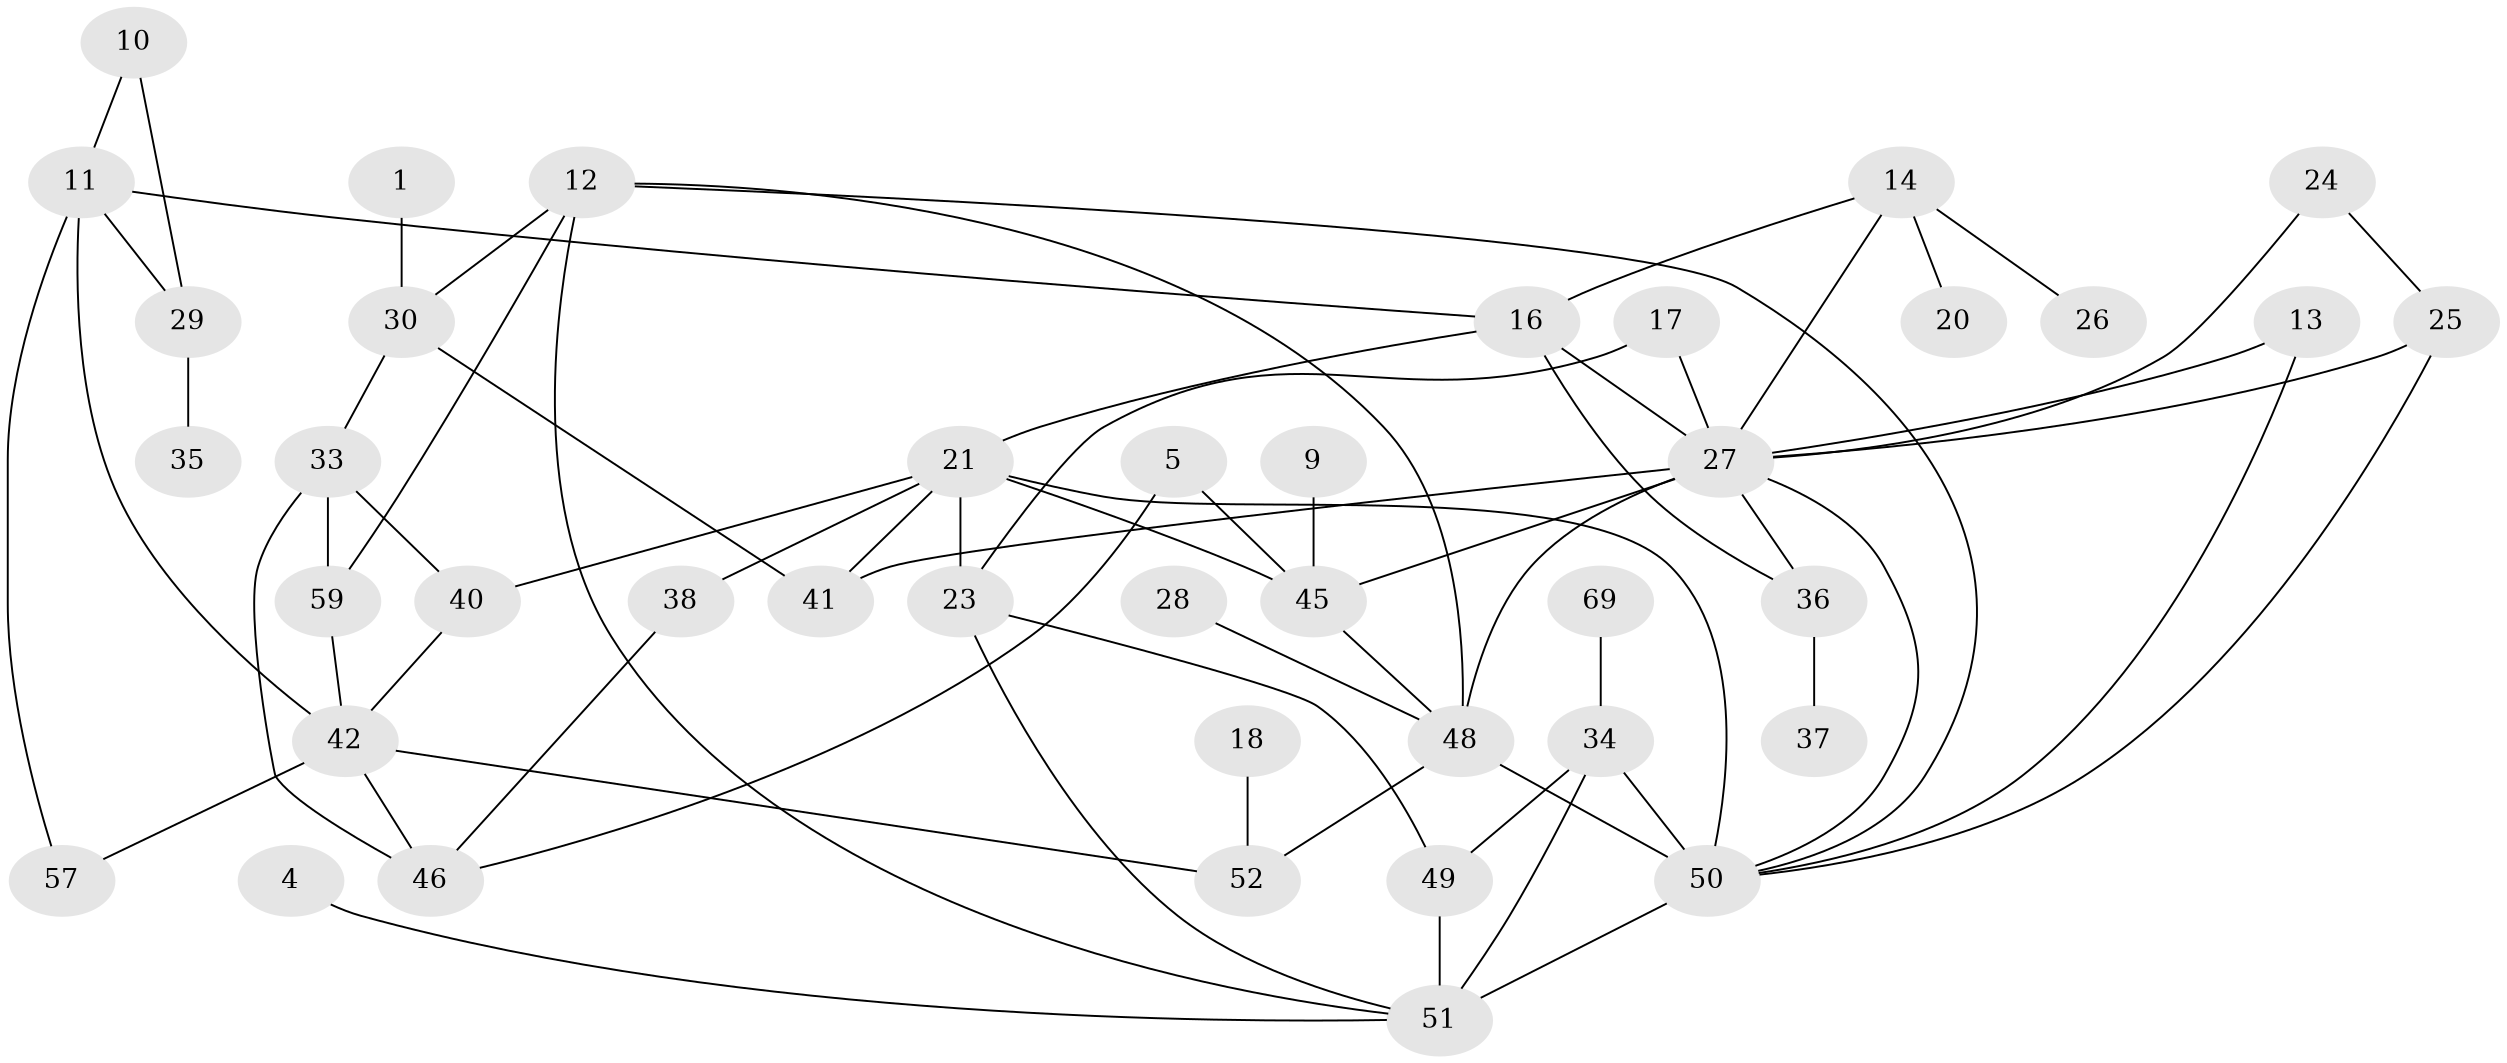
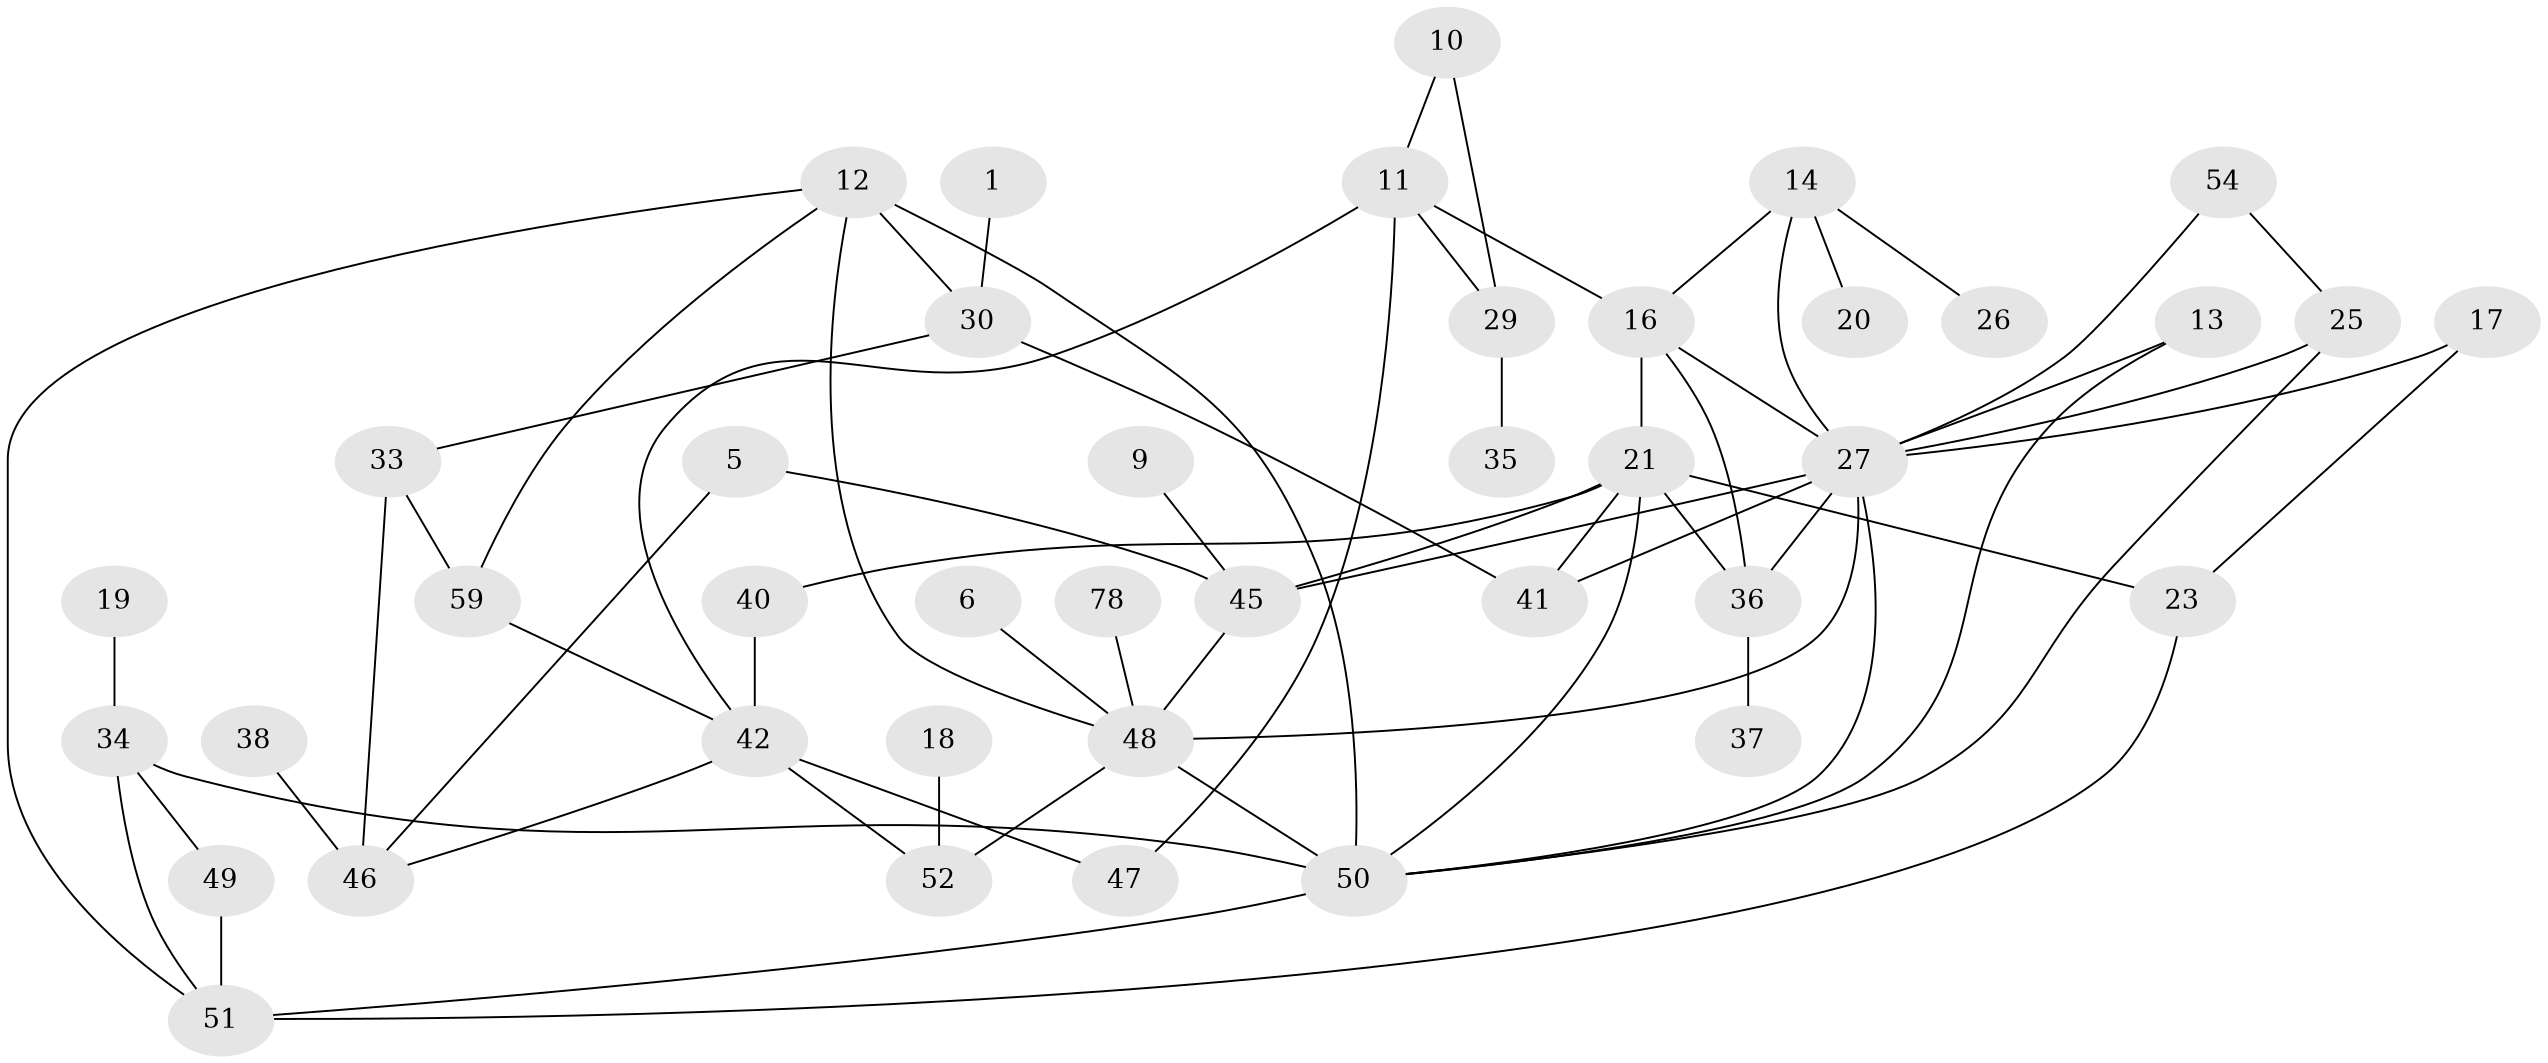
node "24": label "24" -> "54"
edge "33" -- "40": removed
edge "21" -- "38": now "21" -- "36"
node "6": added
node "28": label "28" -> "78"
node "69": label "69" -> "19"
edge "23" -- "49": removed
node "57": label "57" -> "47"
node "4": removed
